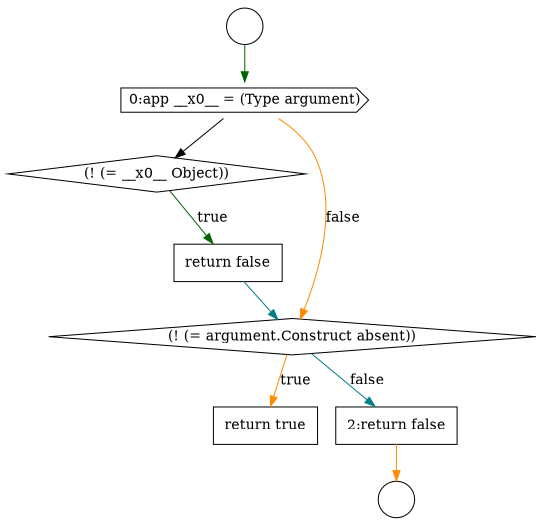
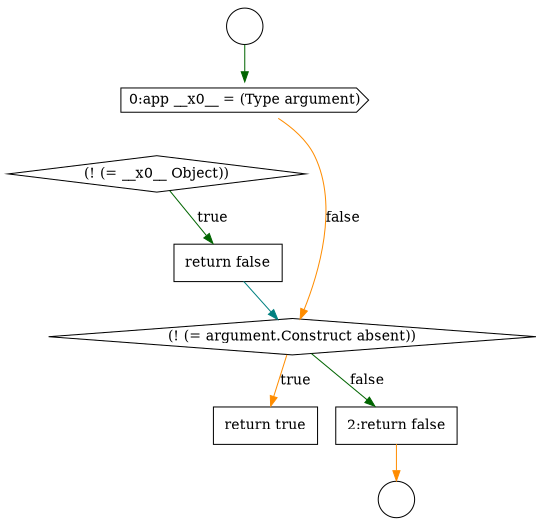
edge "0:app __x0__ = (Type argument)" -> "(! (= __x0__ Object))": removed
edge "(! (= argument.Construct absent))" -> "2:return false": color teal -> darkgreen
